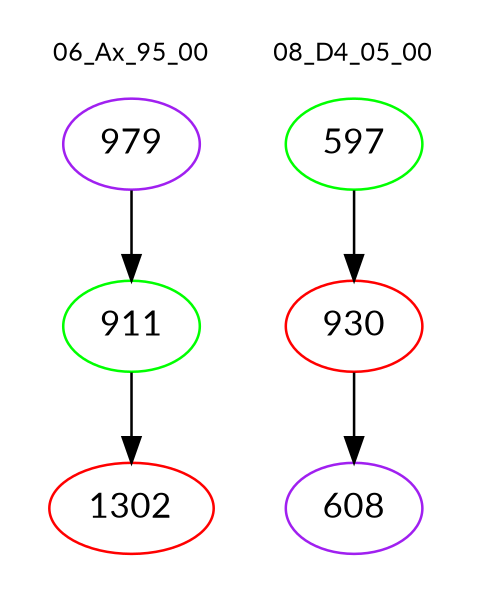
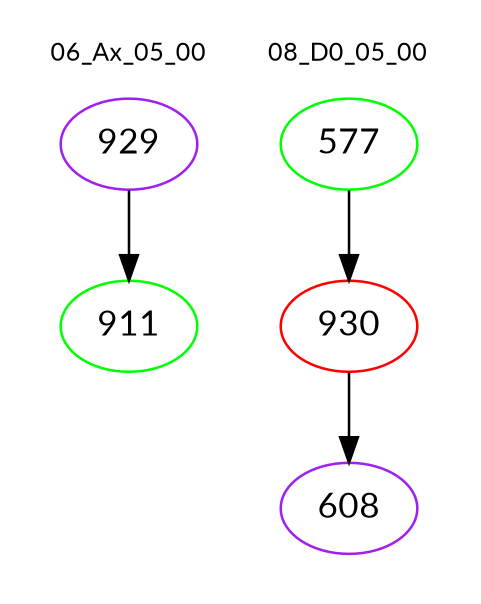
cluster "06_Ax_95_00": label "06_Ax_95_00" -> "06_Ax_05_00"
cluster "08_D4_05_00": label "08_D4_05_00" -> "08_D0_05_00"
node "979": label "979" -> "929"
node "597": label "597" -> "577"
node "1302": removed
